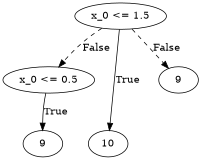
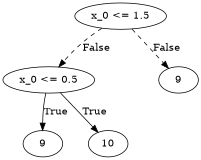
edge "x_0 <= 1.5" -> "10": now "x_0 <= 0.5" -> "10"
